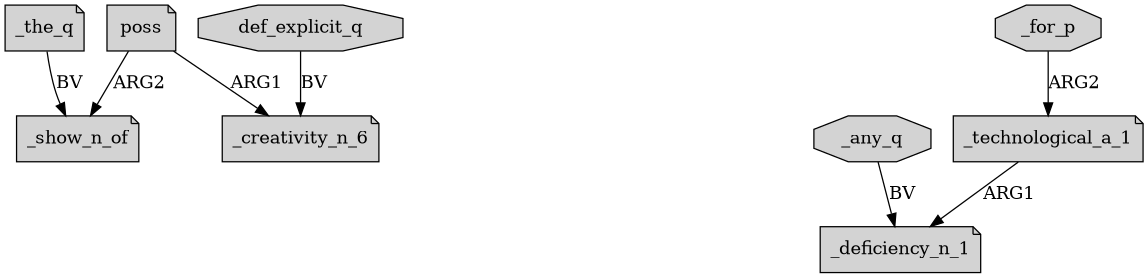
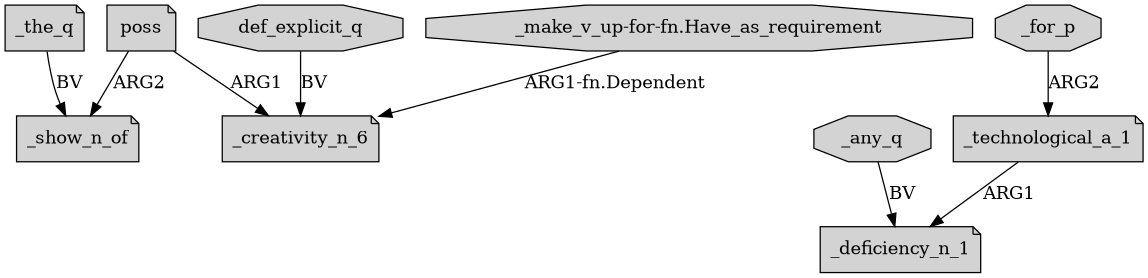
node "_make_v_up-for-fn.Have_as_requirement": added
